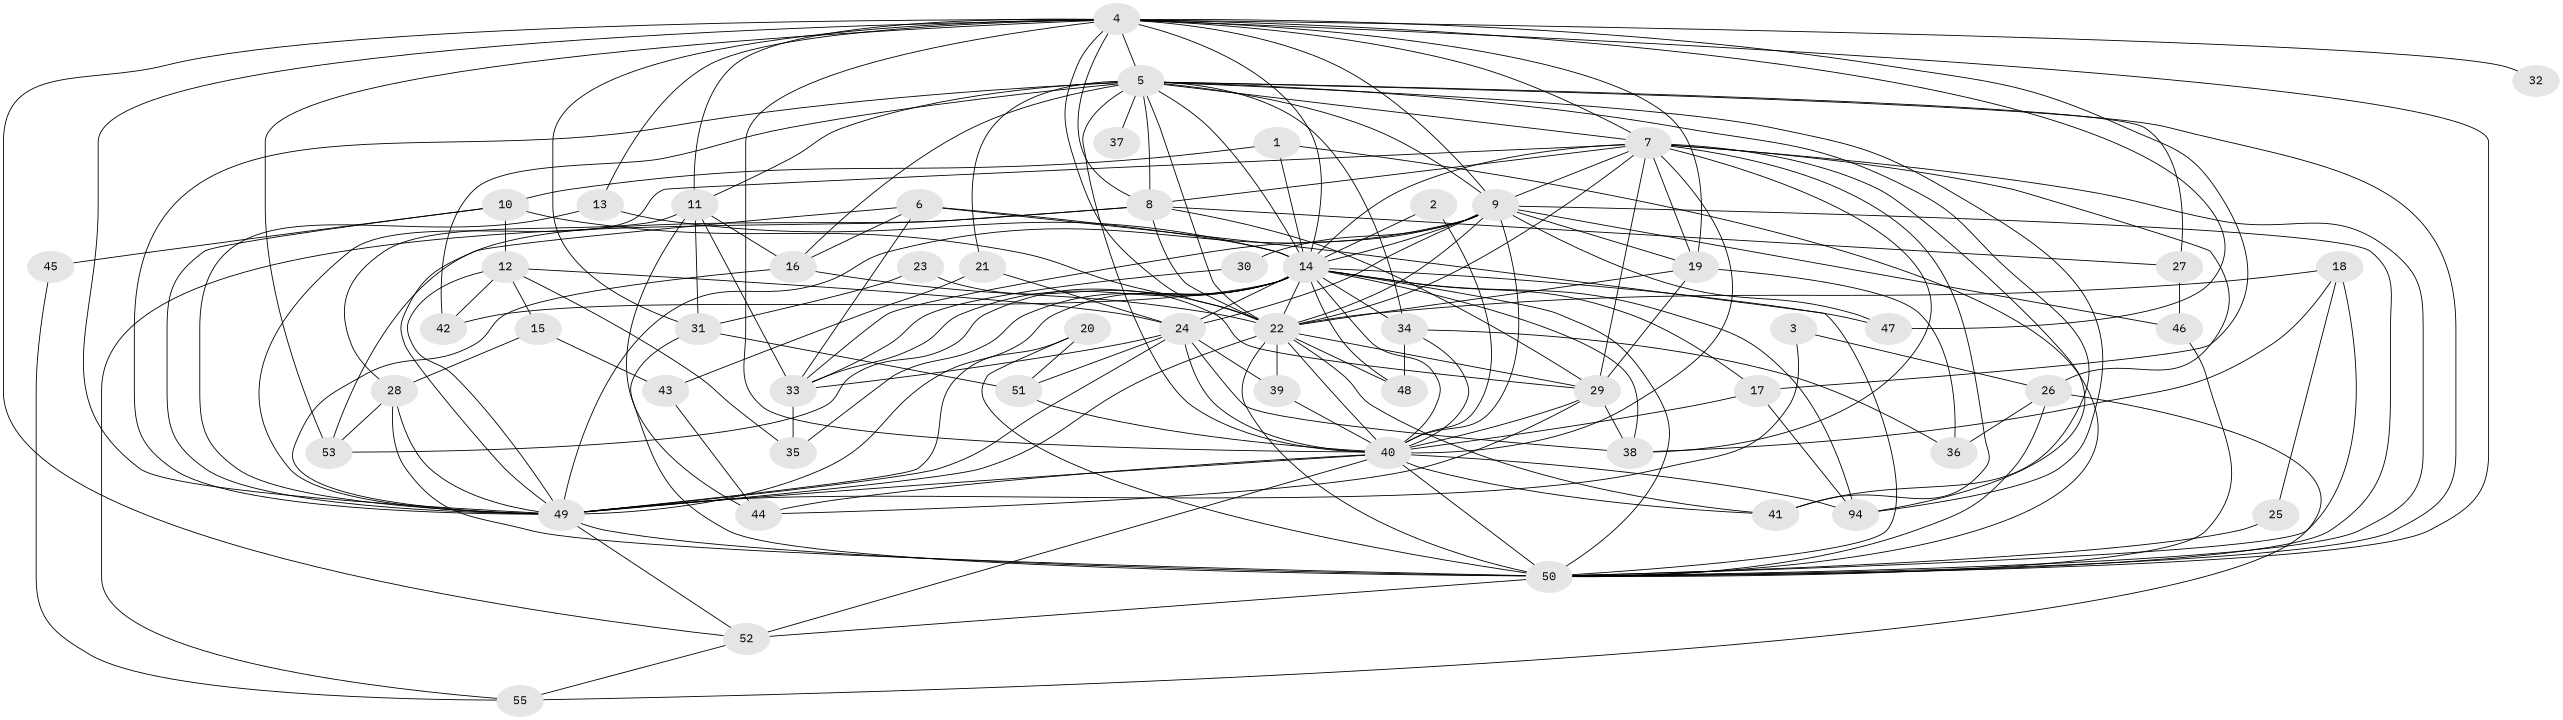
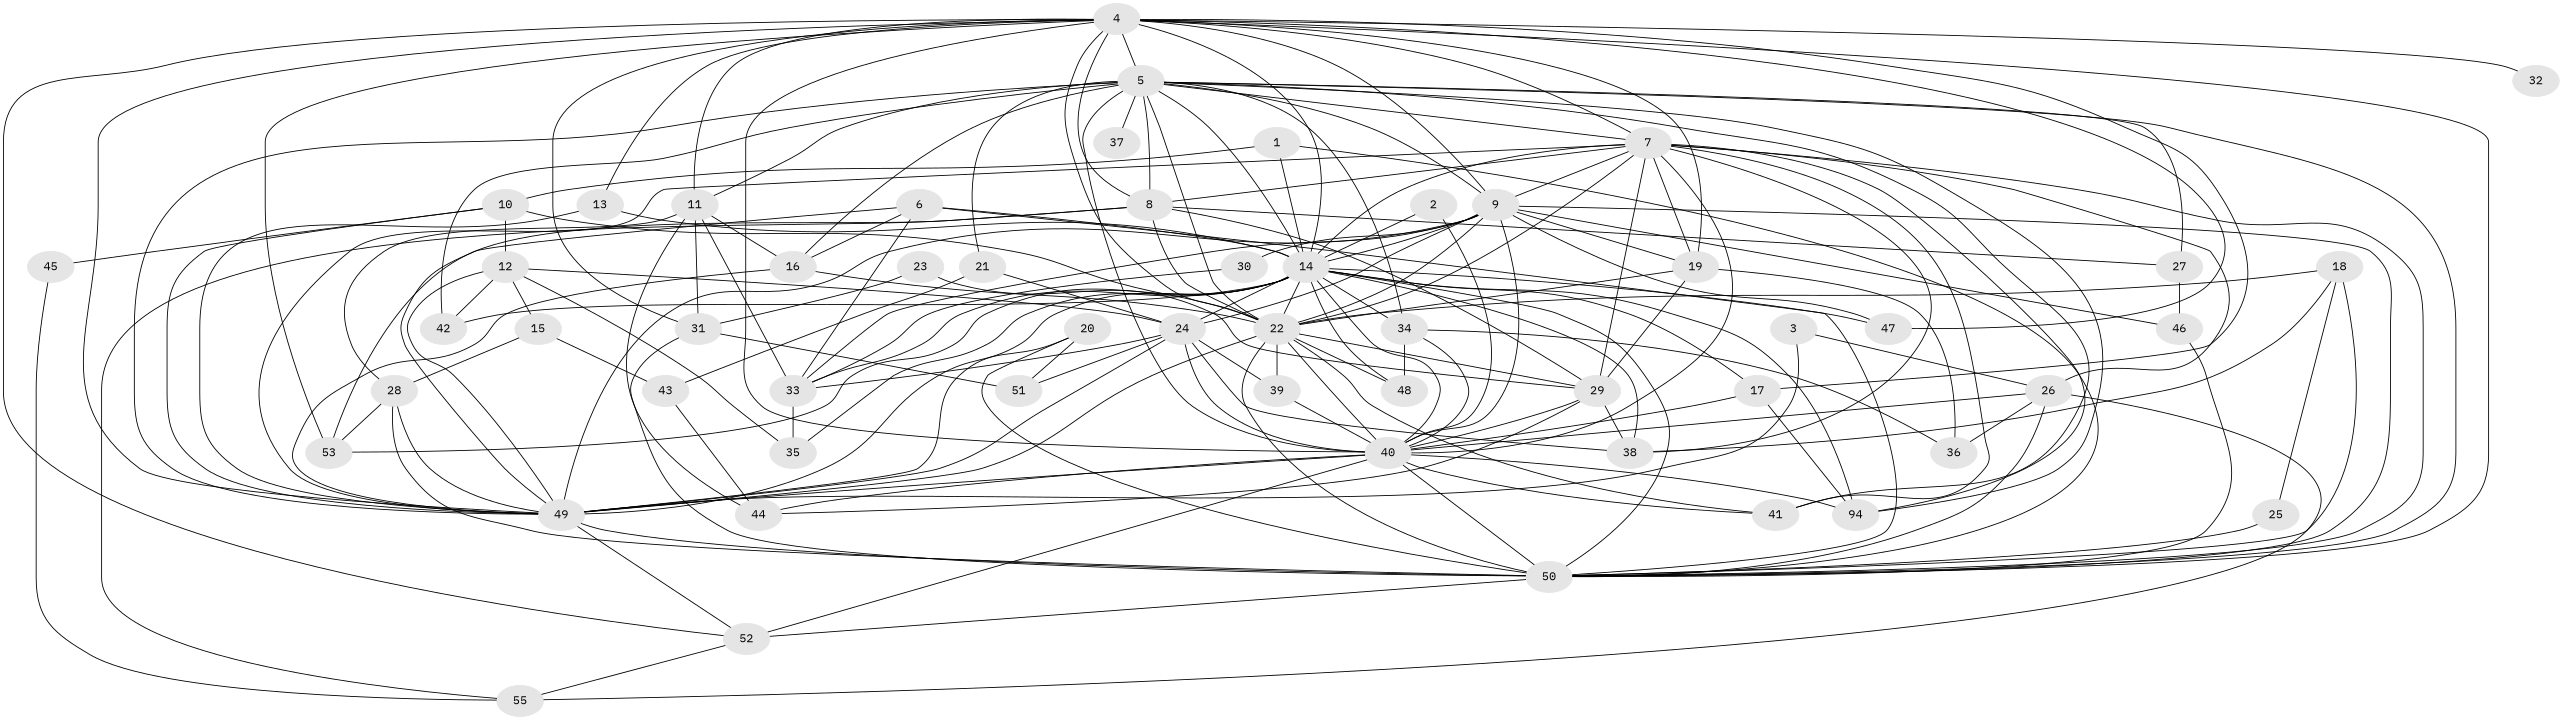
edge "51" -- "40": now "26" -- "40"
